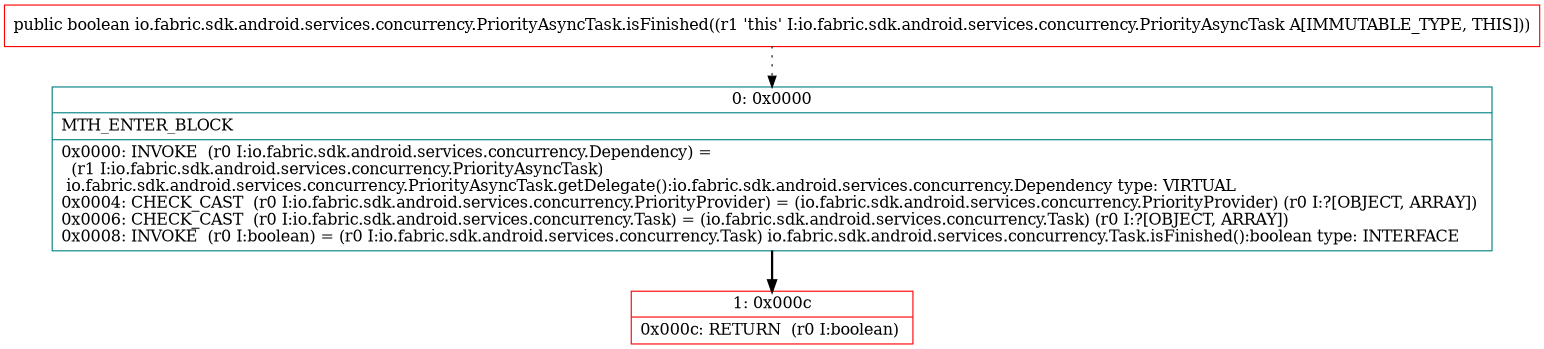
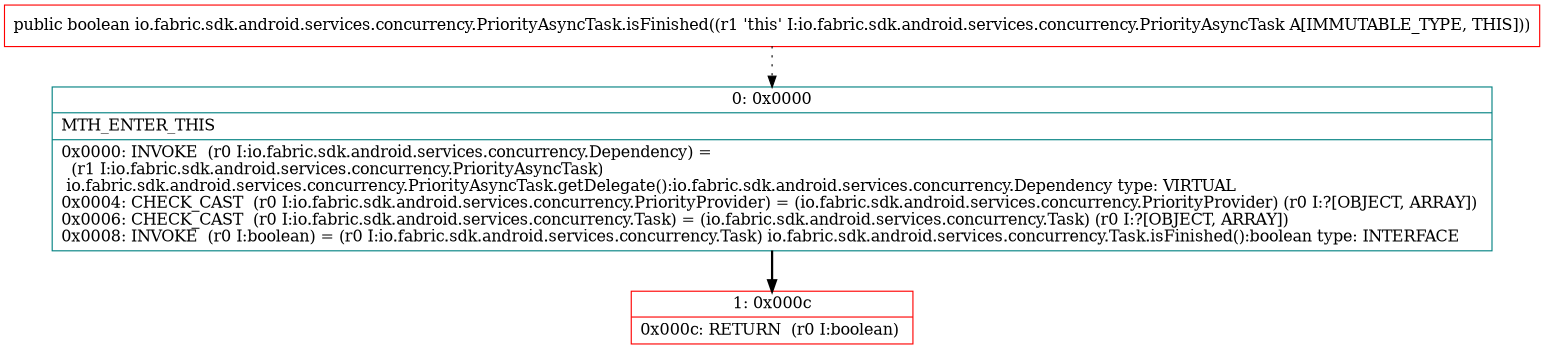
node "0: 0x0000": text "MTH_ENTER_BLOCK" -> "MTH_ENTER_THIS"
